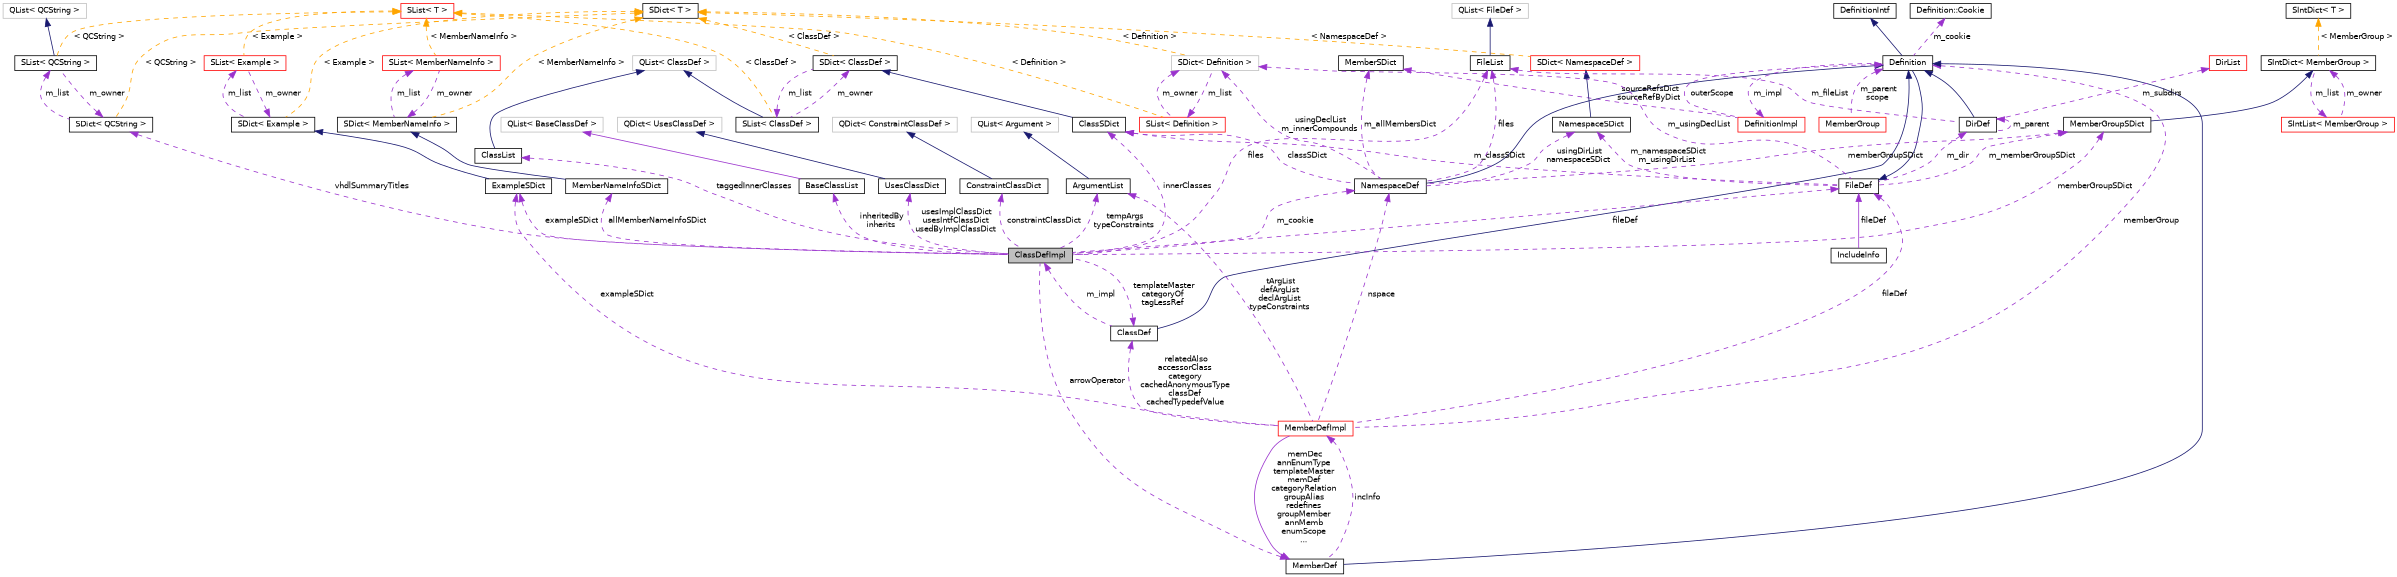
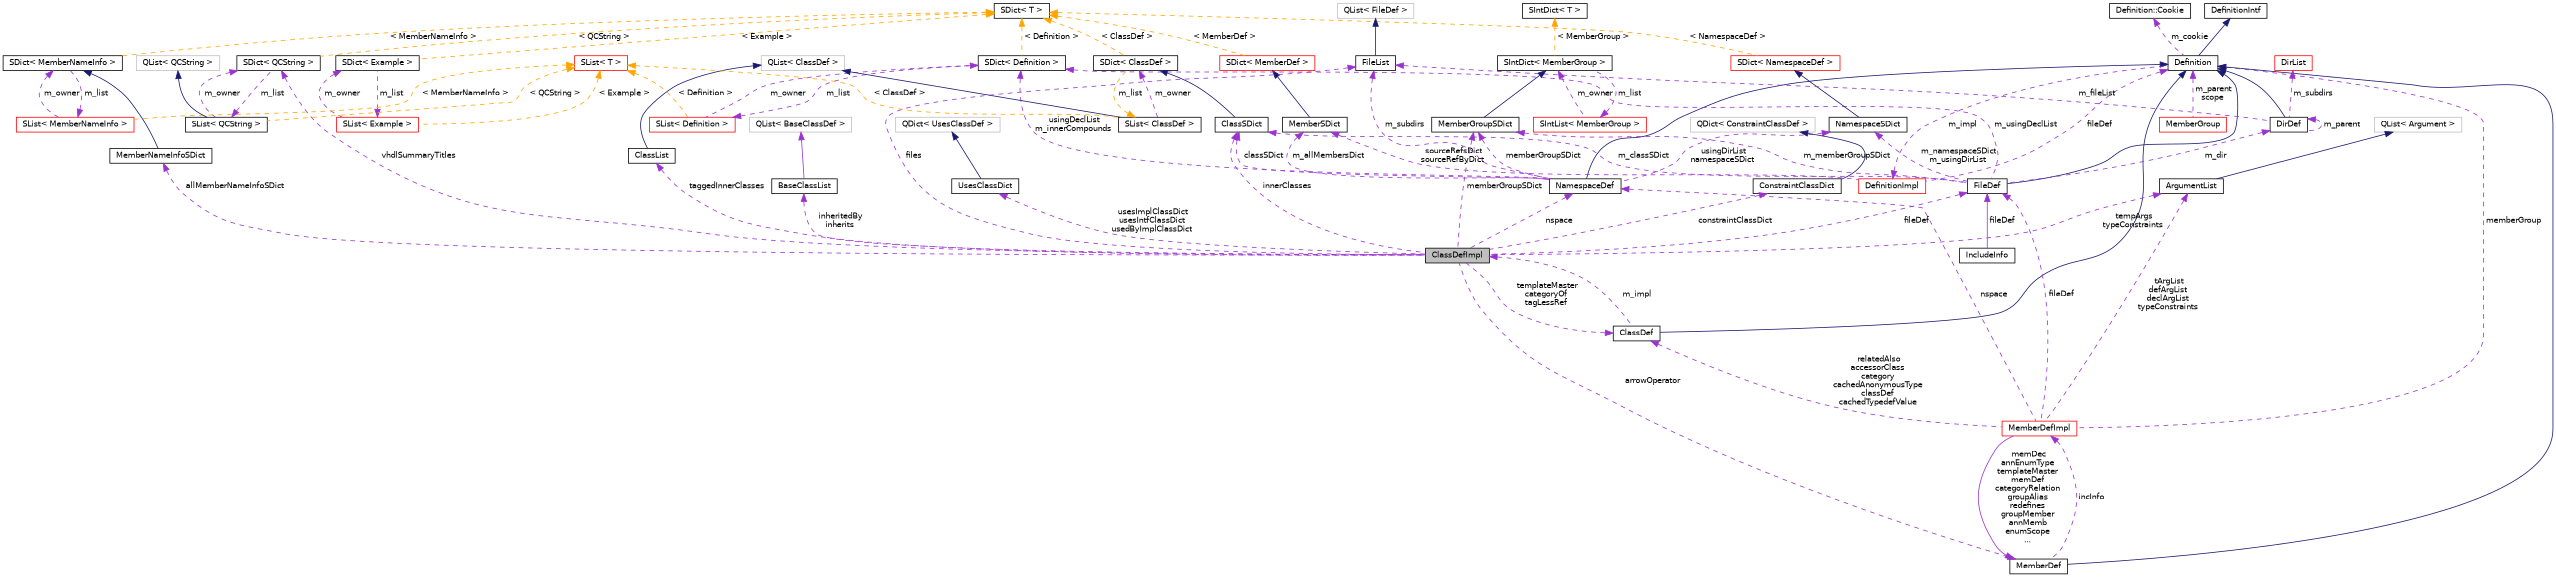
node "SDict< Definition >": color grey75 -> black
node "SDict< MemberDef >": added
edge "SDict< ClassDef >" -> "SList< ClassDef >": color darkorchid3 -> orange
edge "DefinitionImpl" -> "Definition": label " outerScope" -> " fileDef"
edge "NamespaceDef" -> "FileList": label " files" -> " m_subdirs"
edge "Definition" -> "FileDef": reversed
node "ExampleSDict": removed
edge "ClassDefImpl" -> "NamespaceDef": label " m_cookie" -> " nspace"
